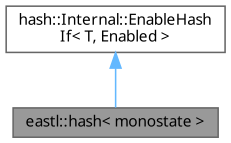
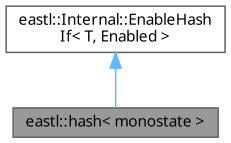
node "hash::Internal::EnableHash If< T, Enabled >": label "hash::Internal::EnableHash If< T, Enabled >" -> "eastl::Internal::EnableHash If< T, Enabled >"
